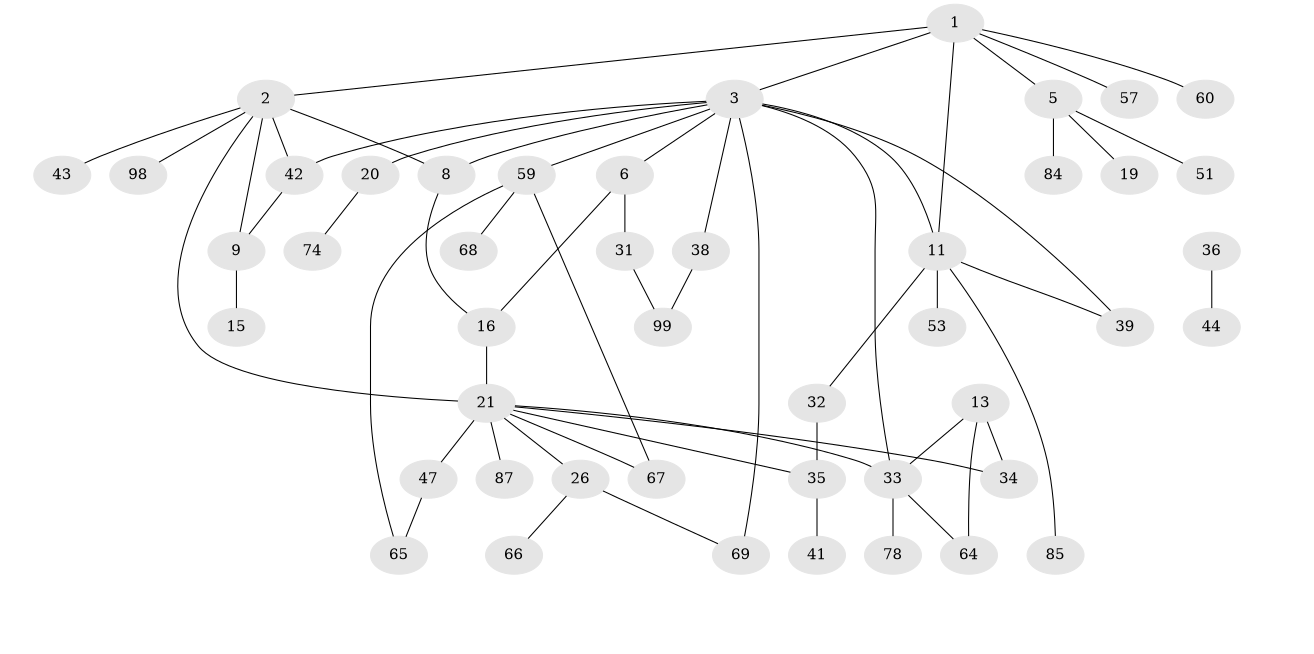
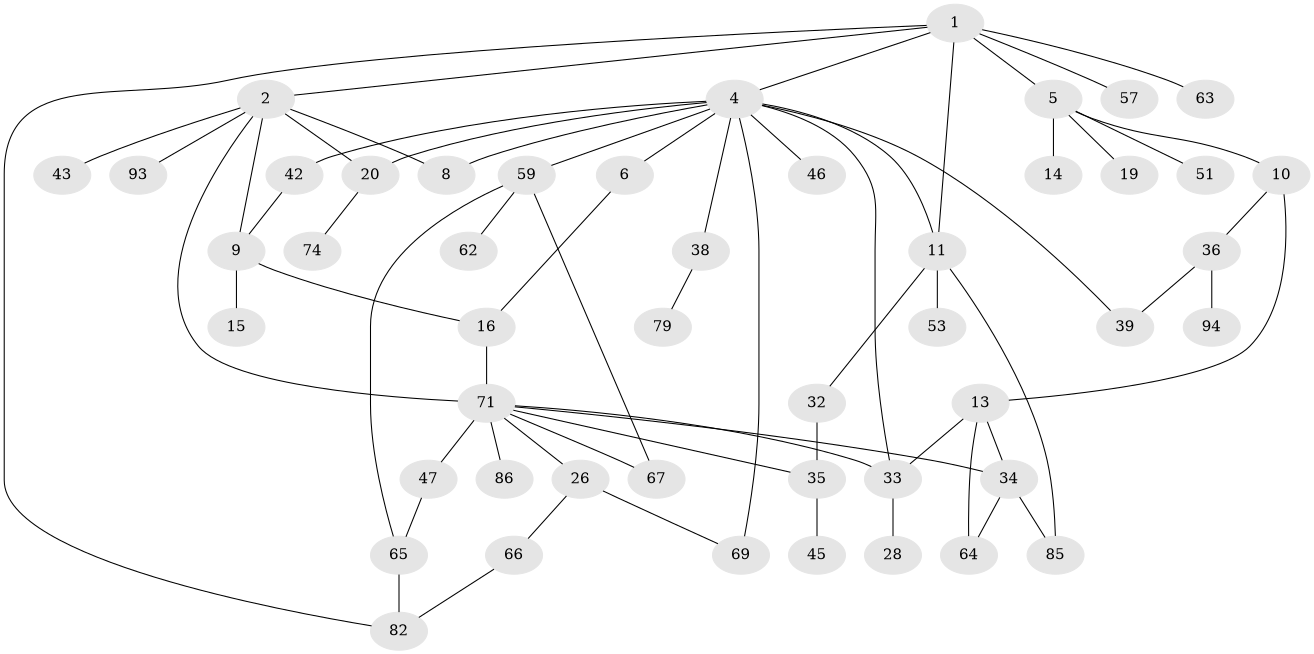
node "3": label "3" -> "4"
node "60": label "60" -> "63"
edge "2" -- "42": now "2" -- "20"
node "98": label "98" -> "93"
node "46": added
node "84": label "84" -> "14"
node "10": added
node "68": label "68" -> "62"
node "31": removed
edge "8" -- "16": now "9" -- "16"
edge "11" -- "39": now "36" -- "39"
node "99": label "99" -> "79"
node "44": label "44" -> "94"
node "21": label "21" -> "71"
node "87": label "87" -> "86"
edge "33" -- "64": now "34" -- "64"
edge "34" -- "85": added
node "41": label "41" -> "45"
node "78": label "78" -> "28"
node "82": added
